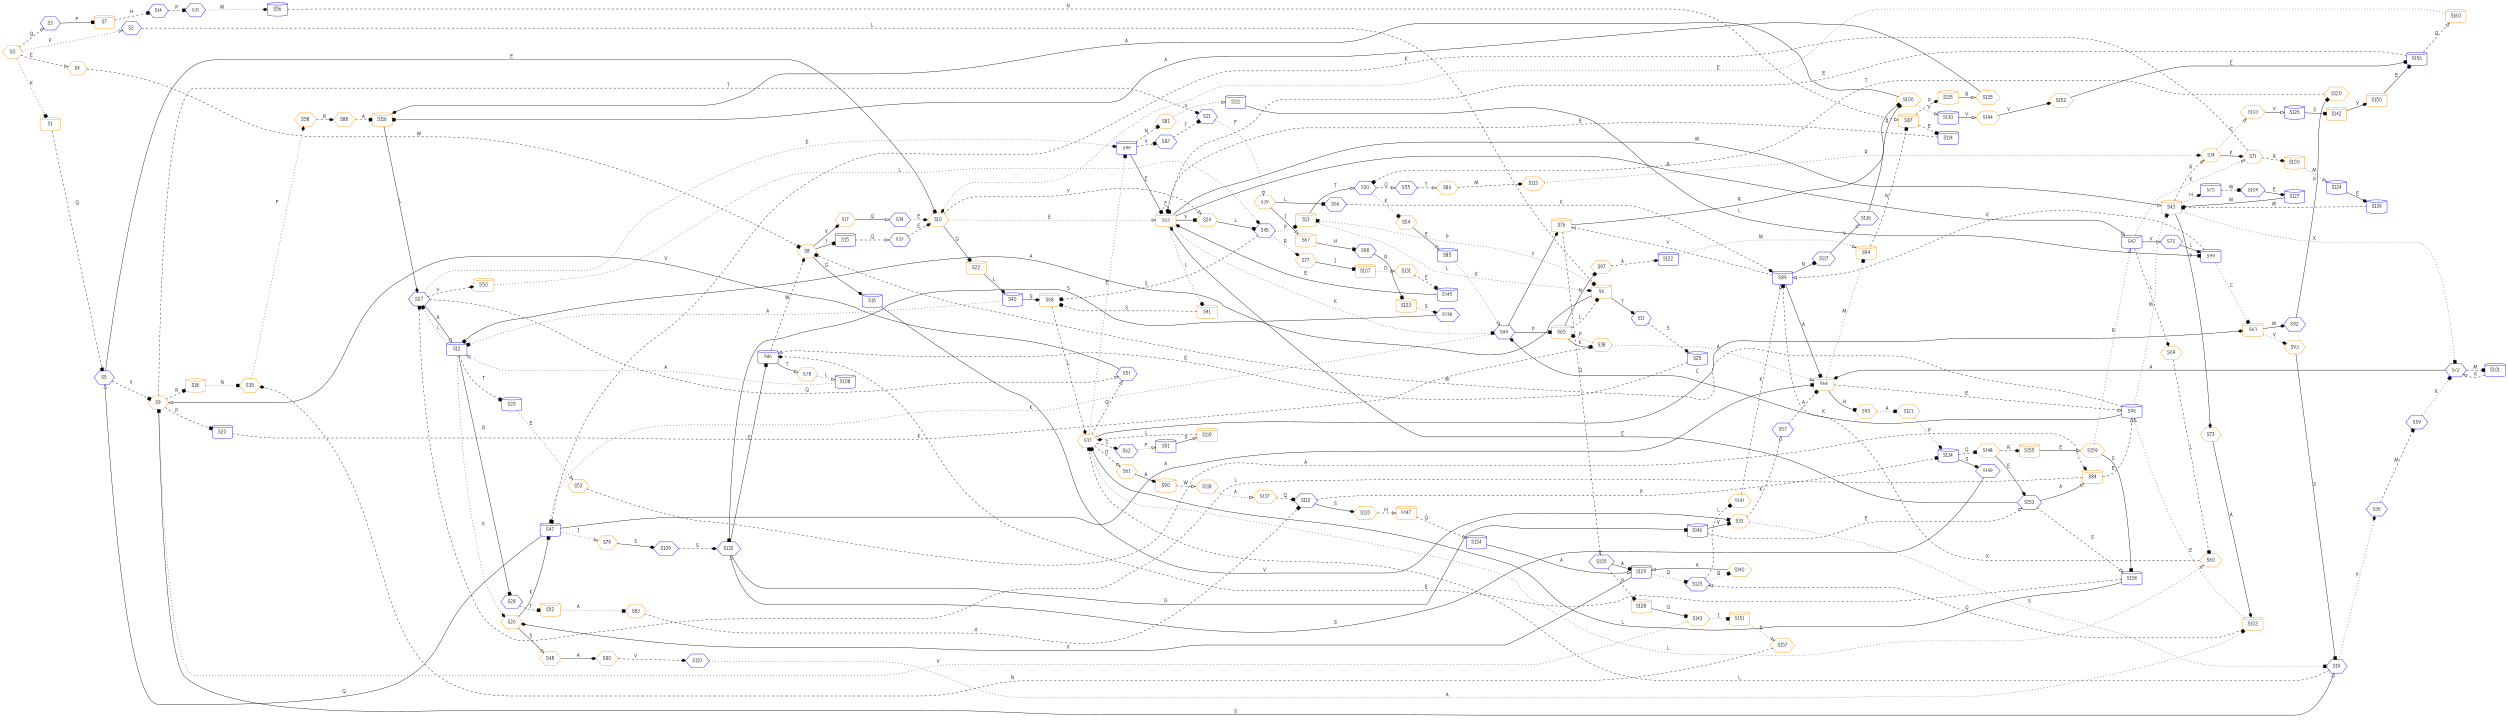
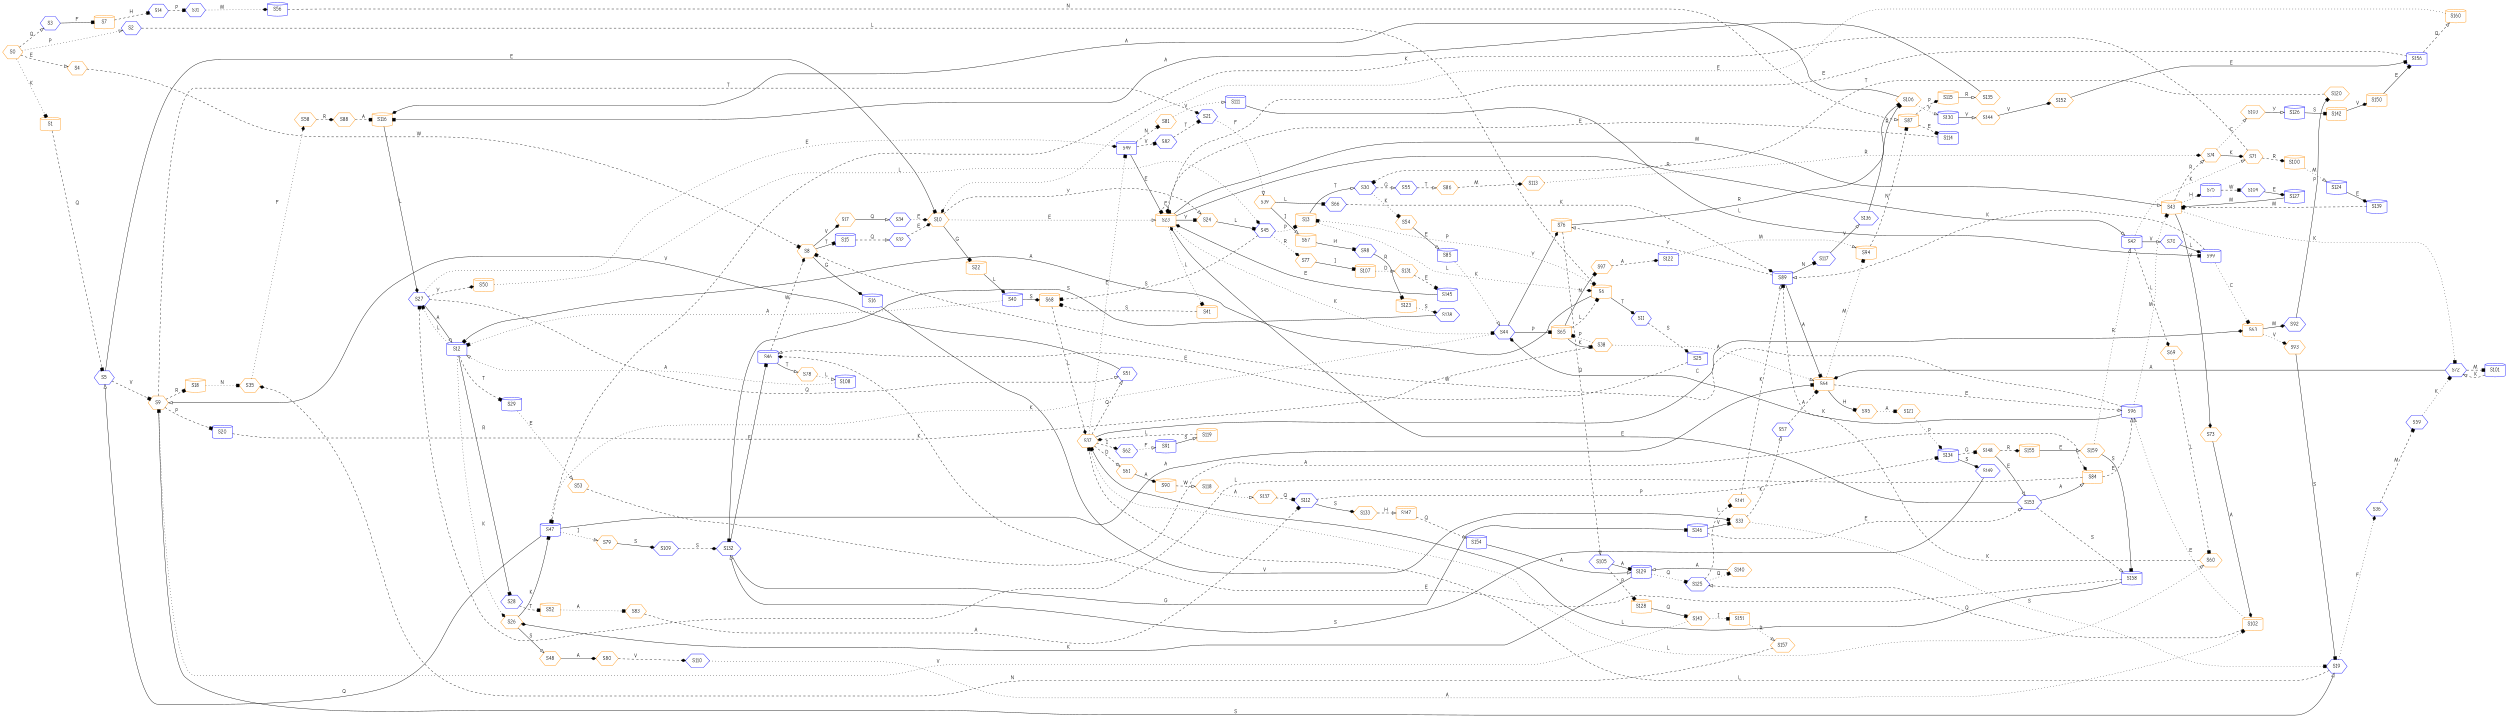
edge "S148" -> "S153": arrowhead diamond -> onormal
